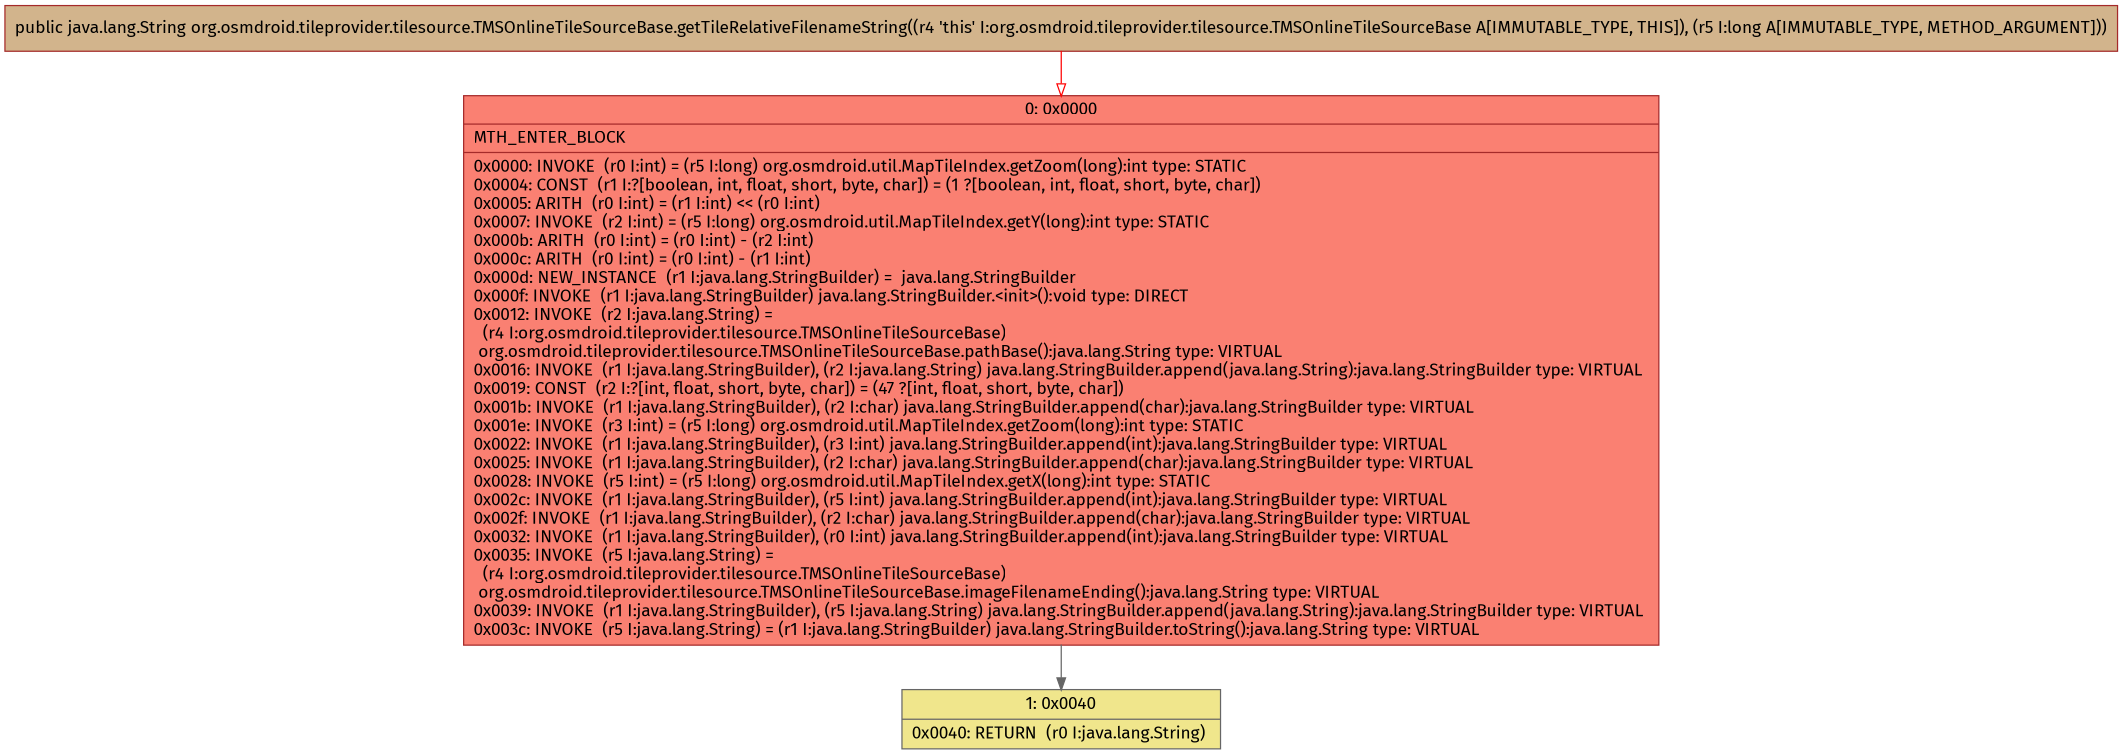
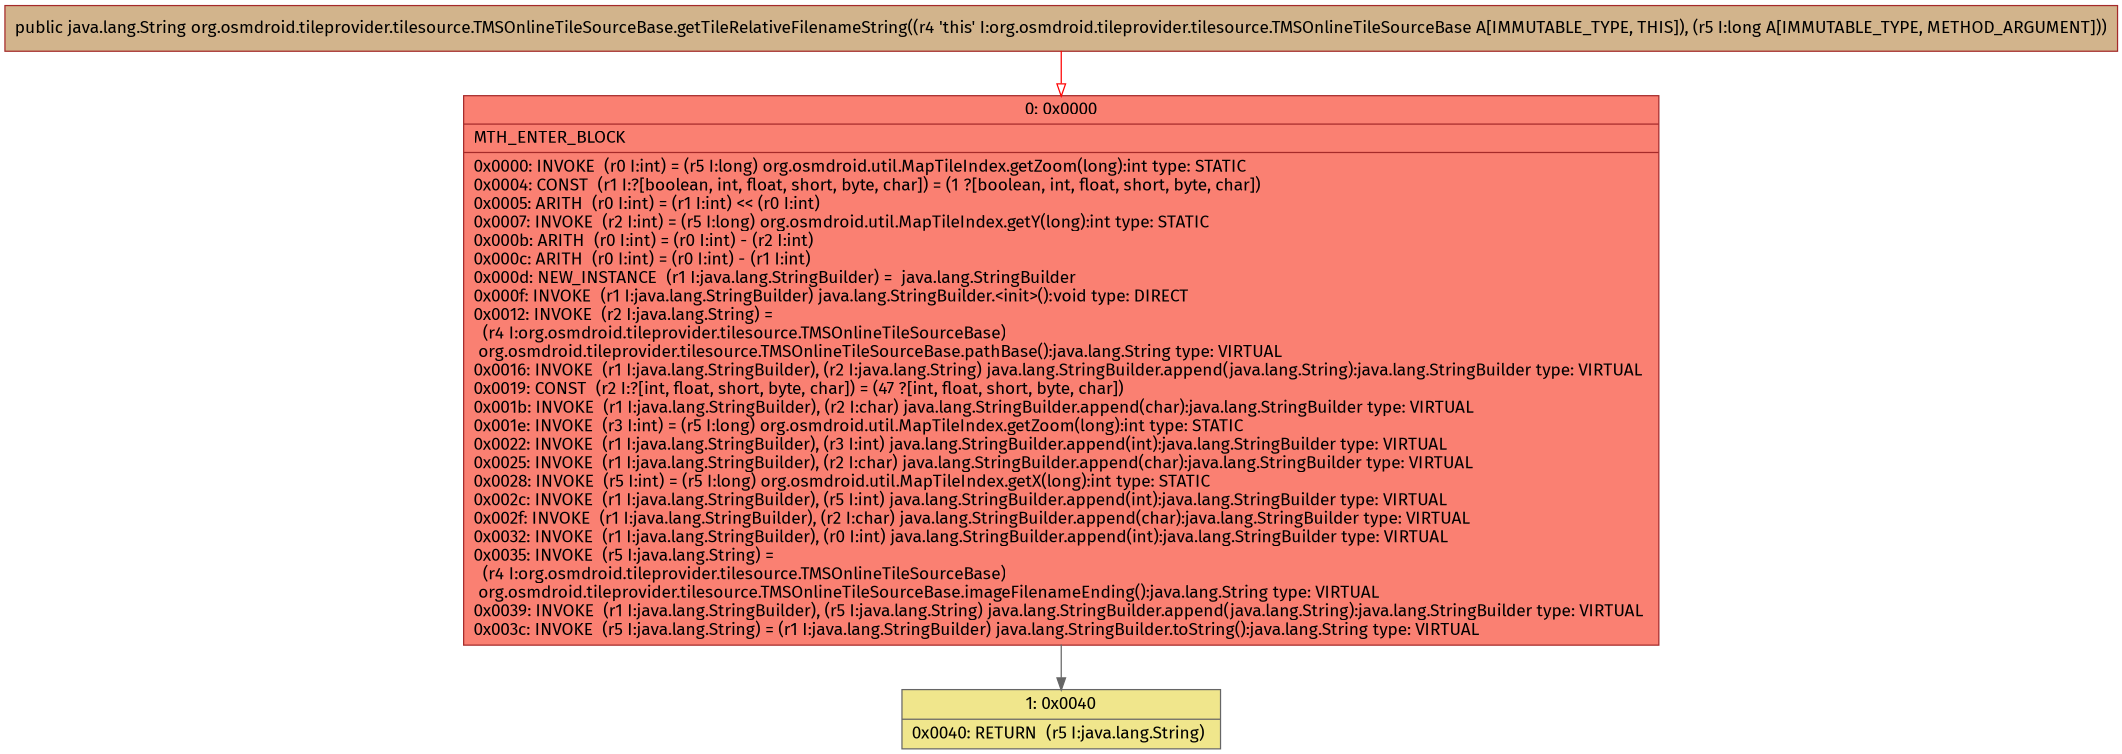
node "1: 0x0040": text "0x0040: RETURN  (r0 I:java.lang.String)" -> "0x0040: RETURN  (r5 I:java.lang.String)"
